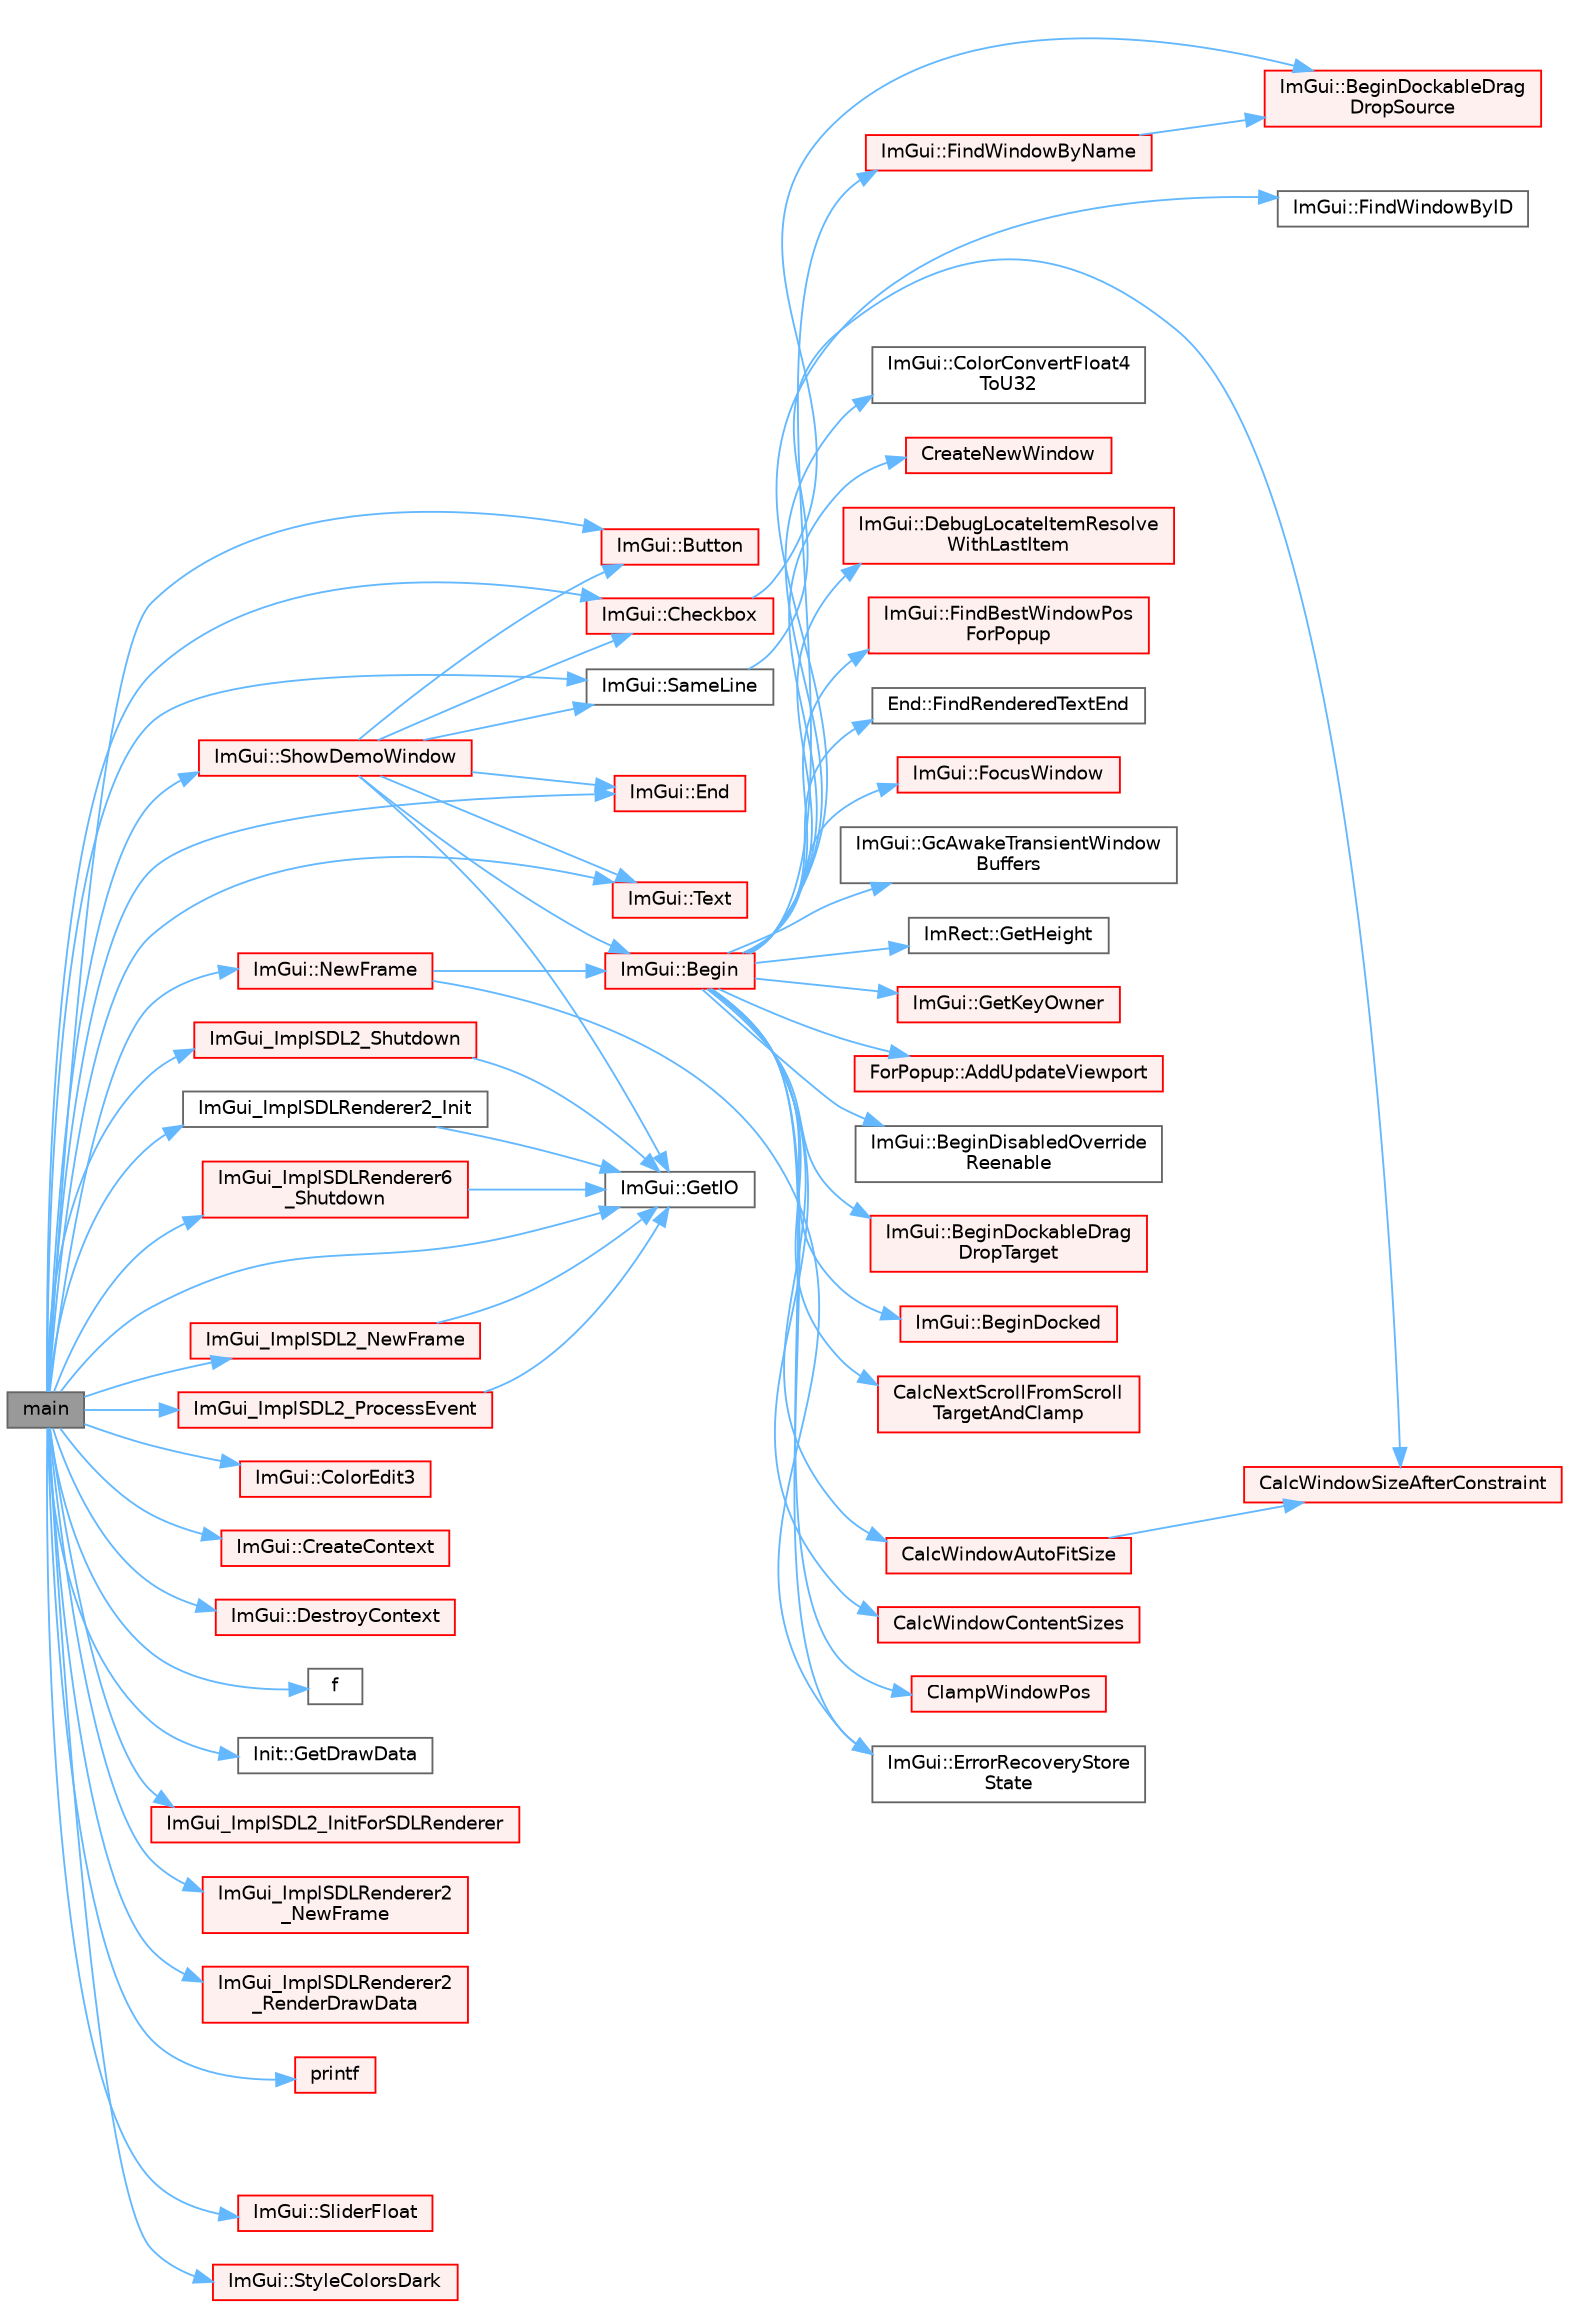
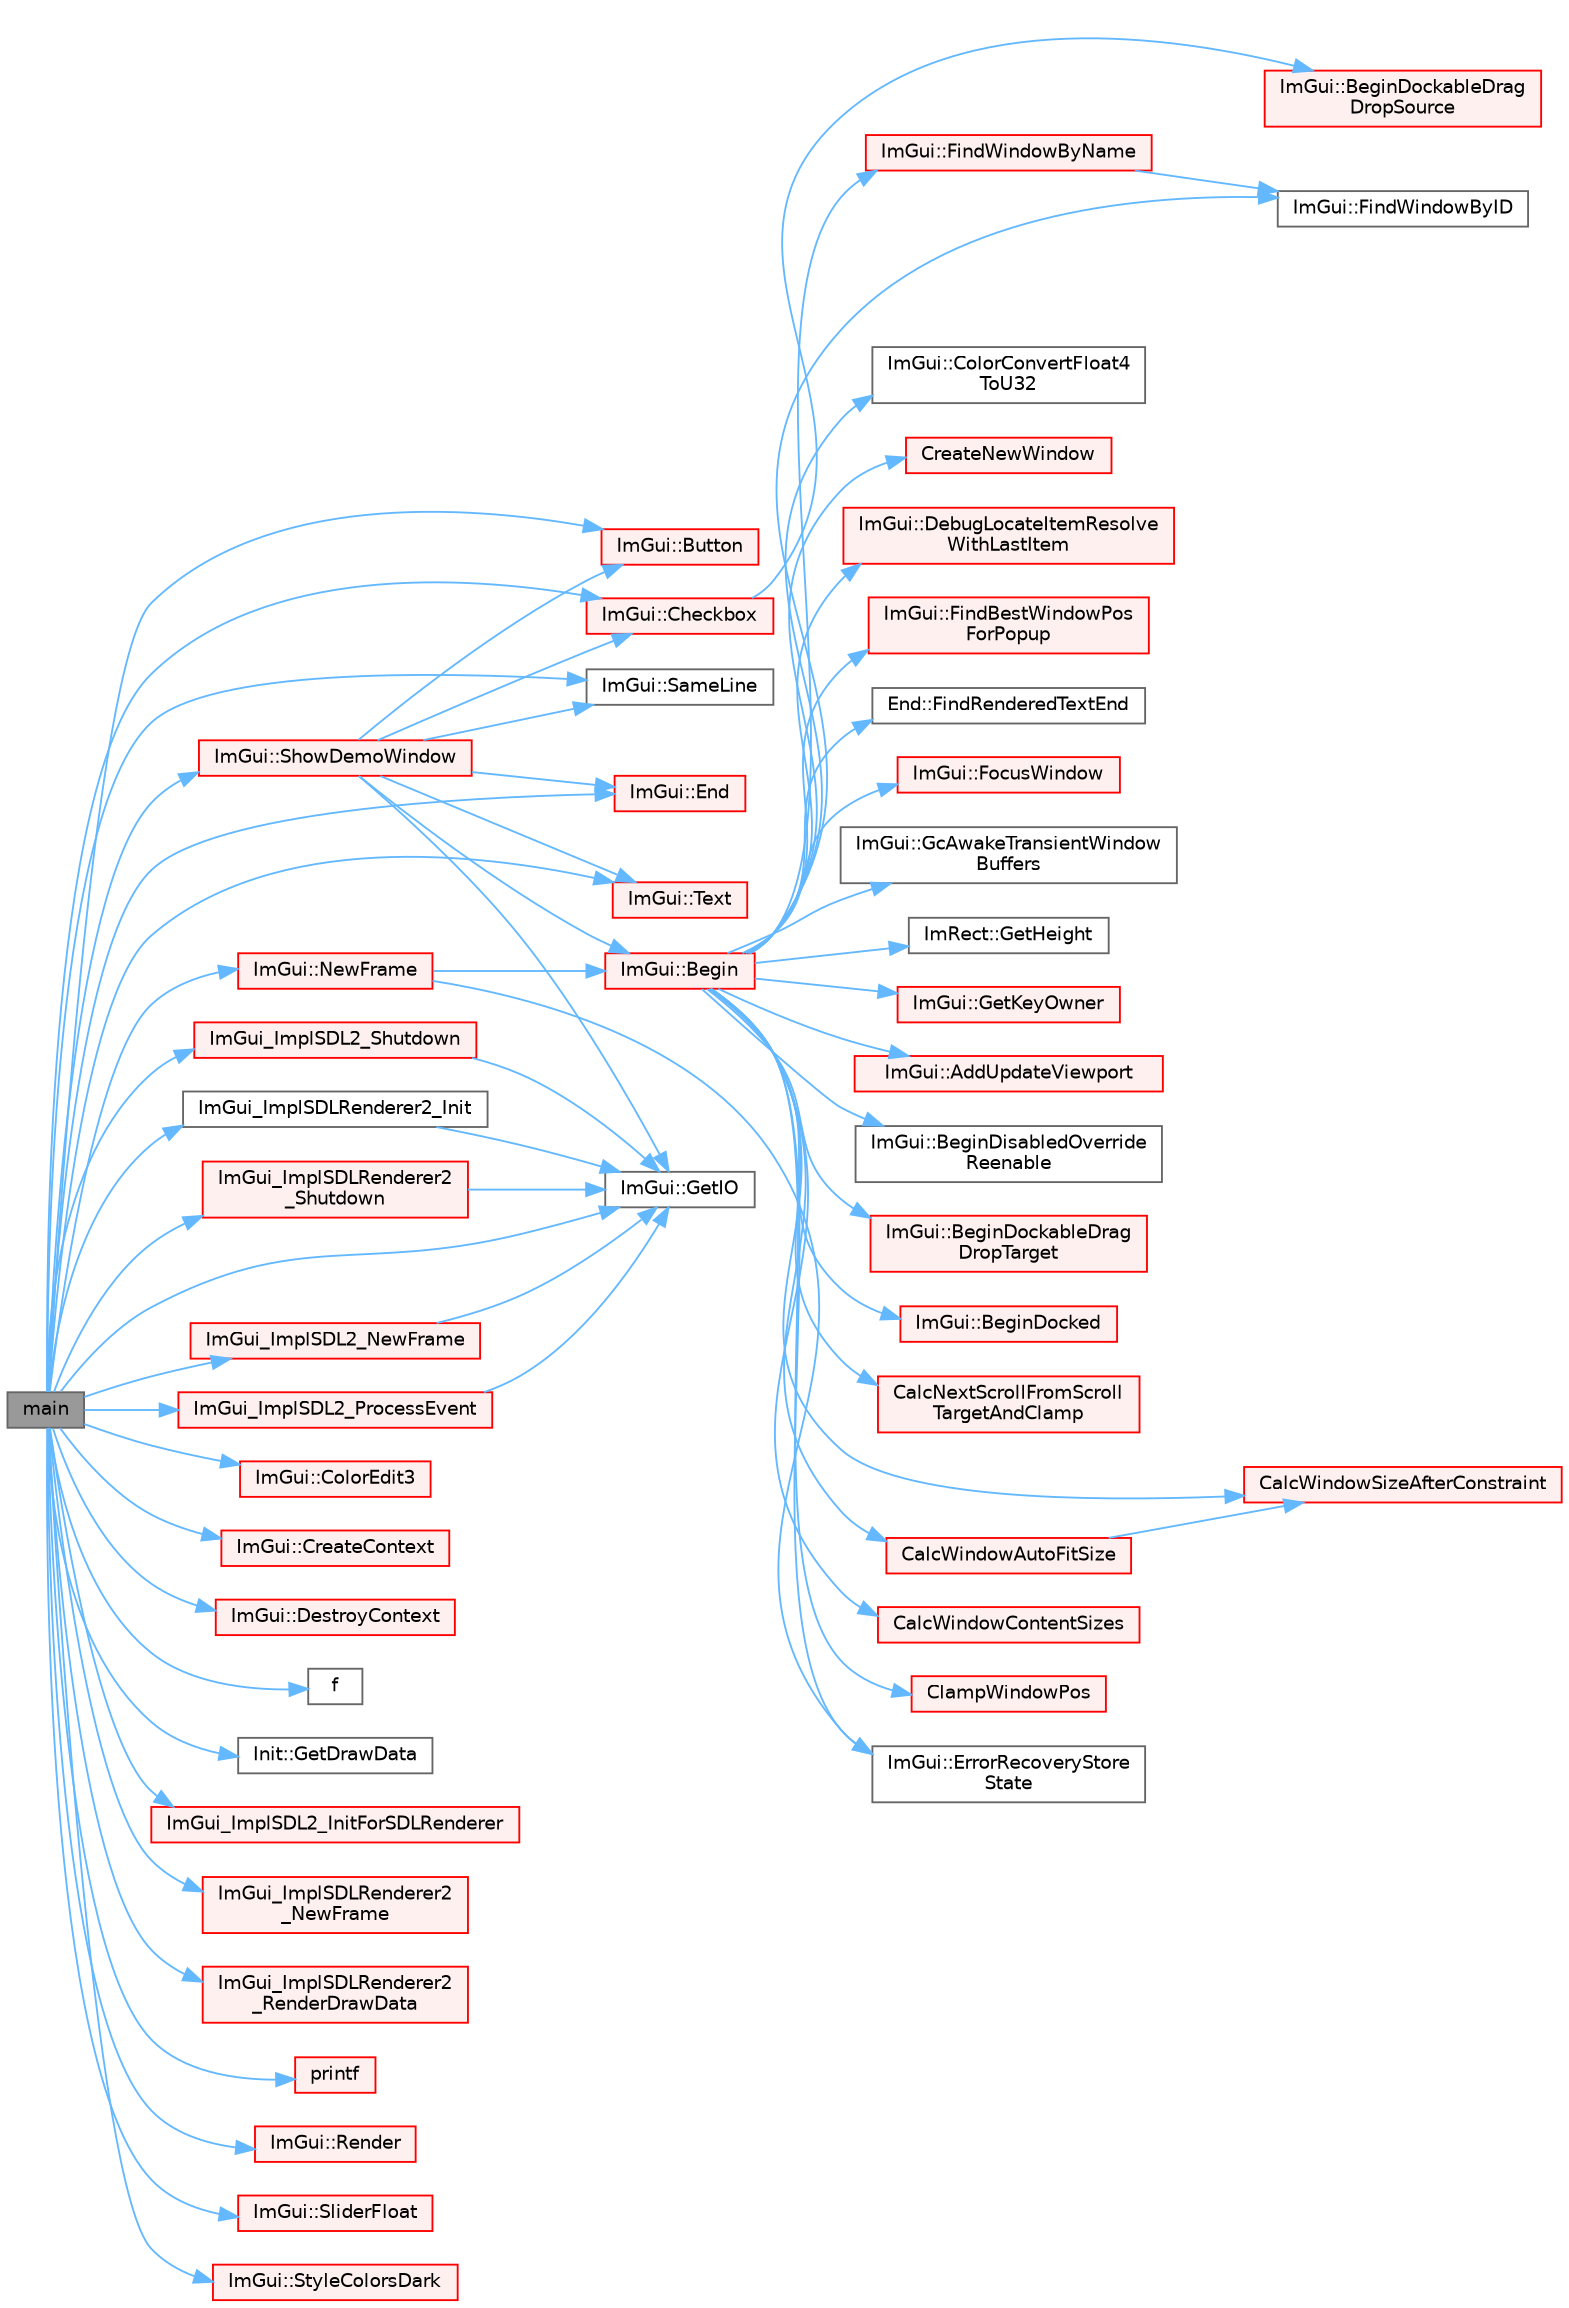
edge "ImGui::FindWindowByName" -> "ImGui::BeginDockableDrag DropSource": now "ImGui::FindWindowByName" -> "ImGui::FindWindowByID"
edge "ImGui::SameLine" -> "CalcWindowSizeAfterConstraint": now "ImGui::Begin" -> "CalcWindowSizeAfterConstraint"
node "ForPopup::AddUpdateViewport": label "ForPopup::AddUpdateViewport" -> "ImGui::AddUpdateViewport"
node "ImGui_ImplSDLRenderer6 _Shutdown": label "ImGui_ImplSDLRenderer6 _Shutdown" -> "ImGui_ImplSDLRenderer2 _Shutdown"
node "ImGui::Render": added
